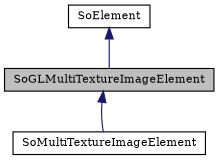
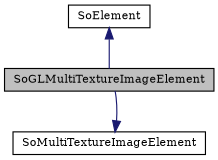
edge "SoMultiTextureImageElement" -> "SoGLMultiTextureImageElement": reversed
